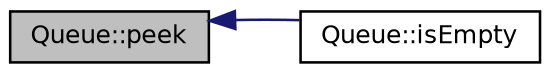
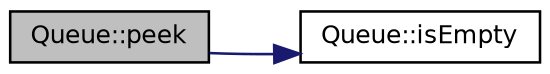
edge "Queue::isEmpty" -> "Queue::peek": reversed
